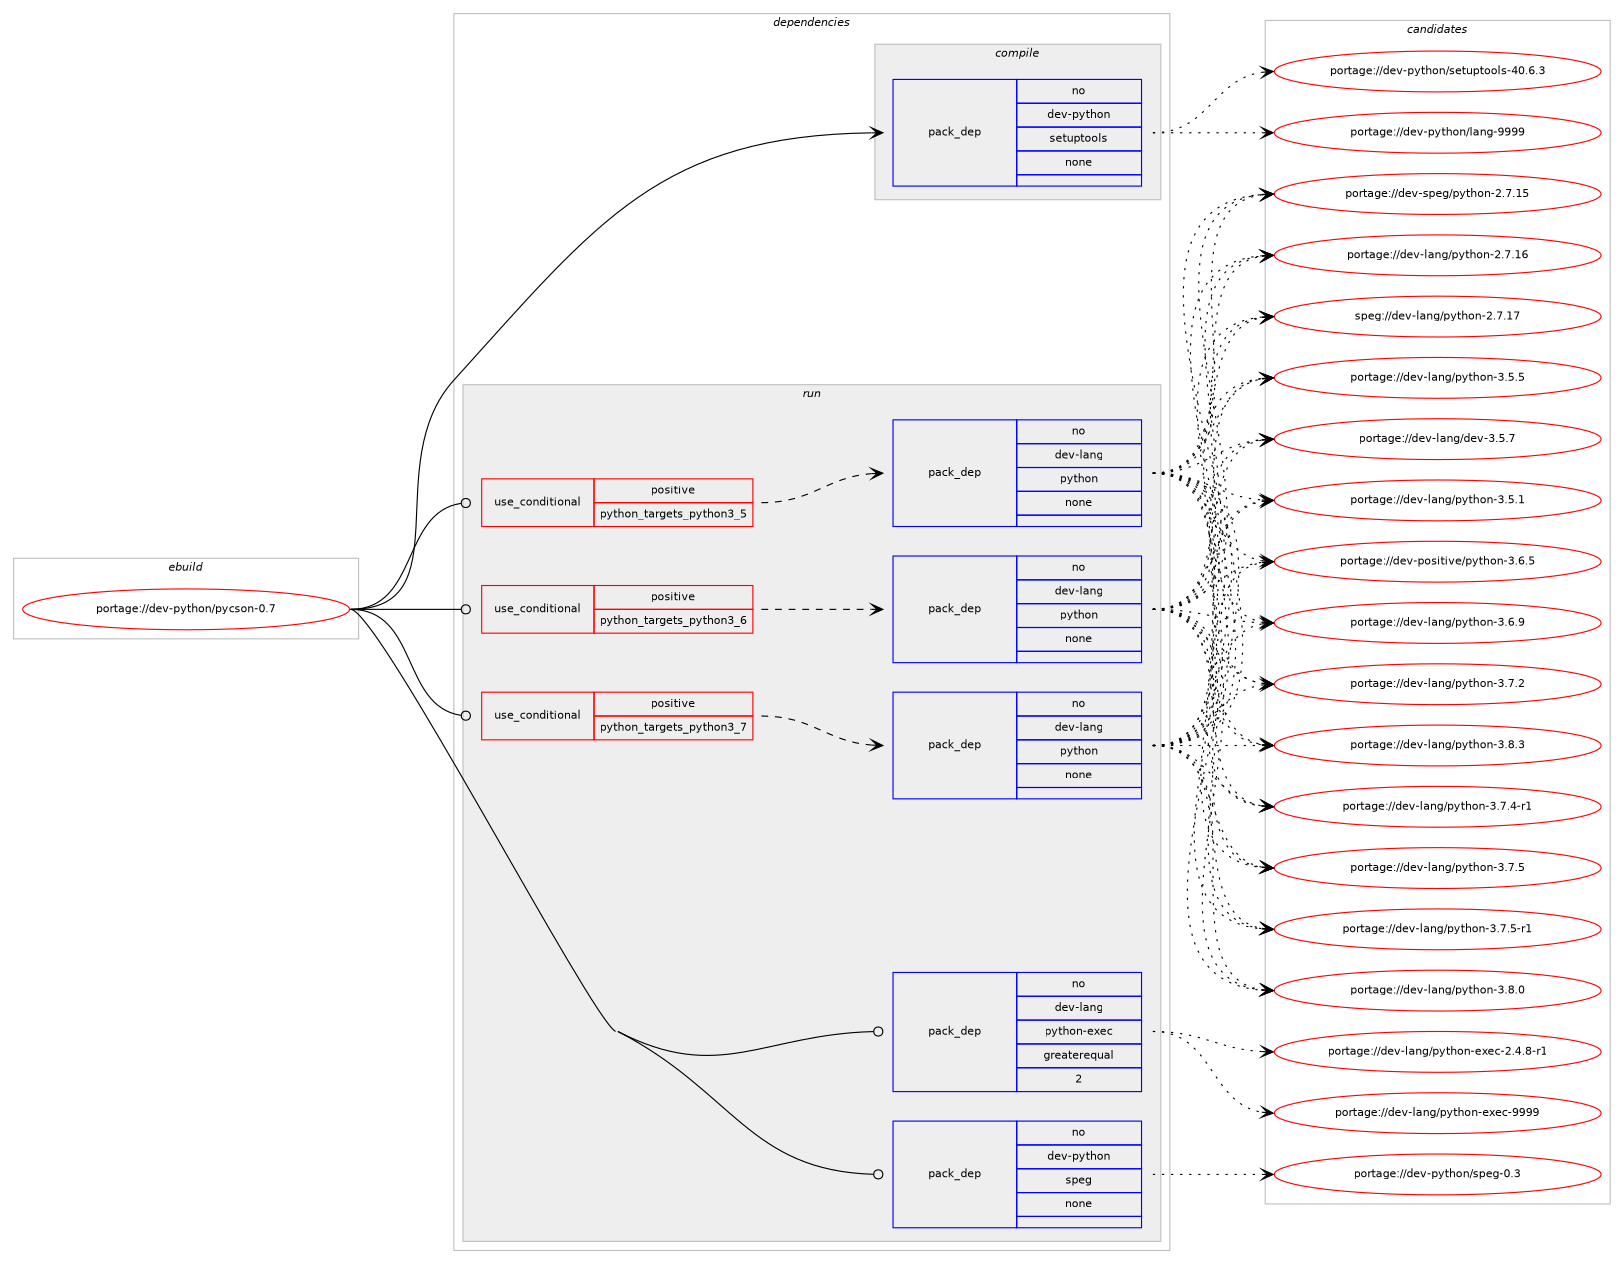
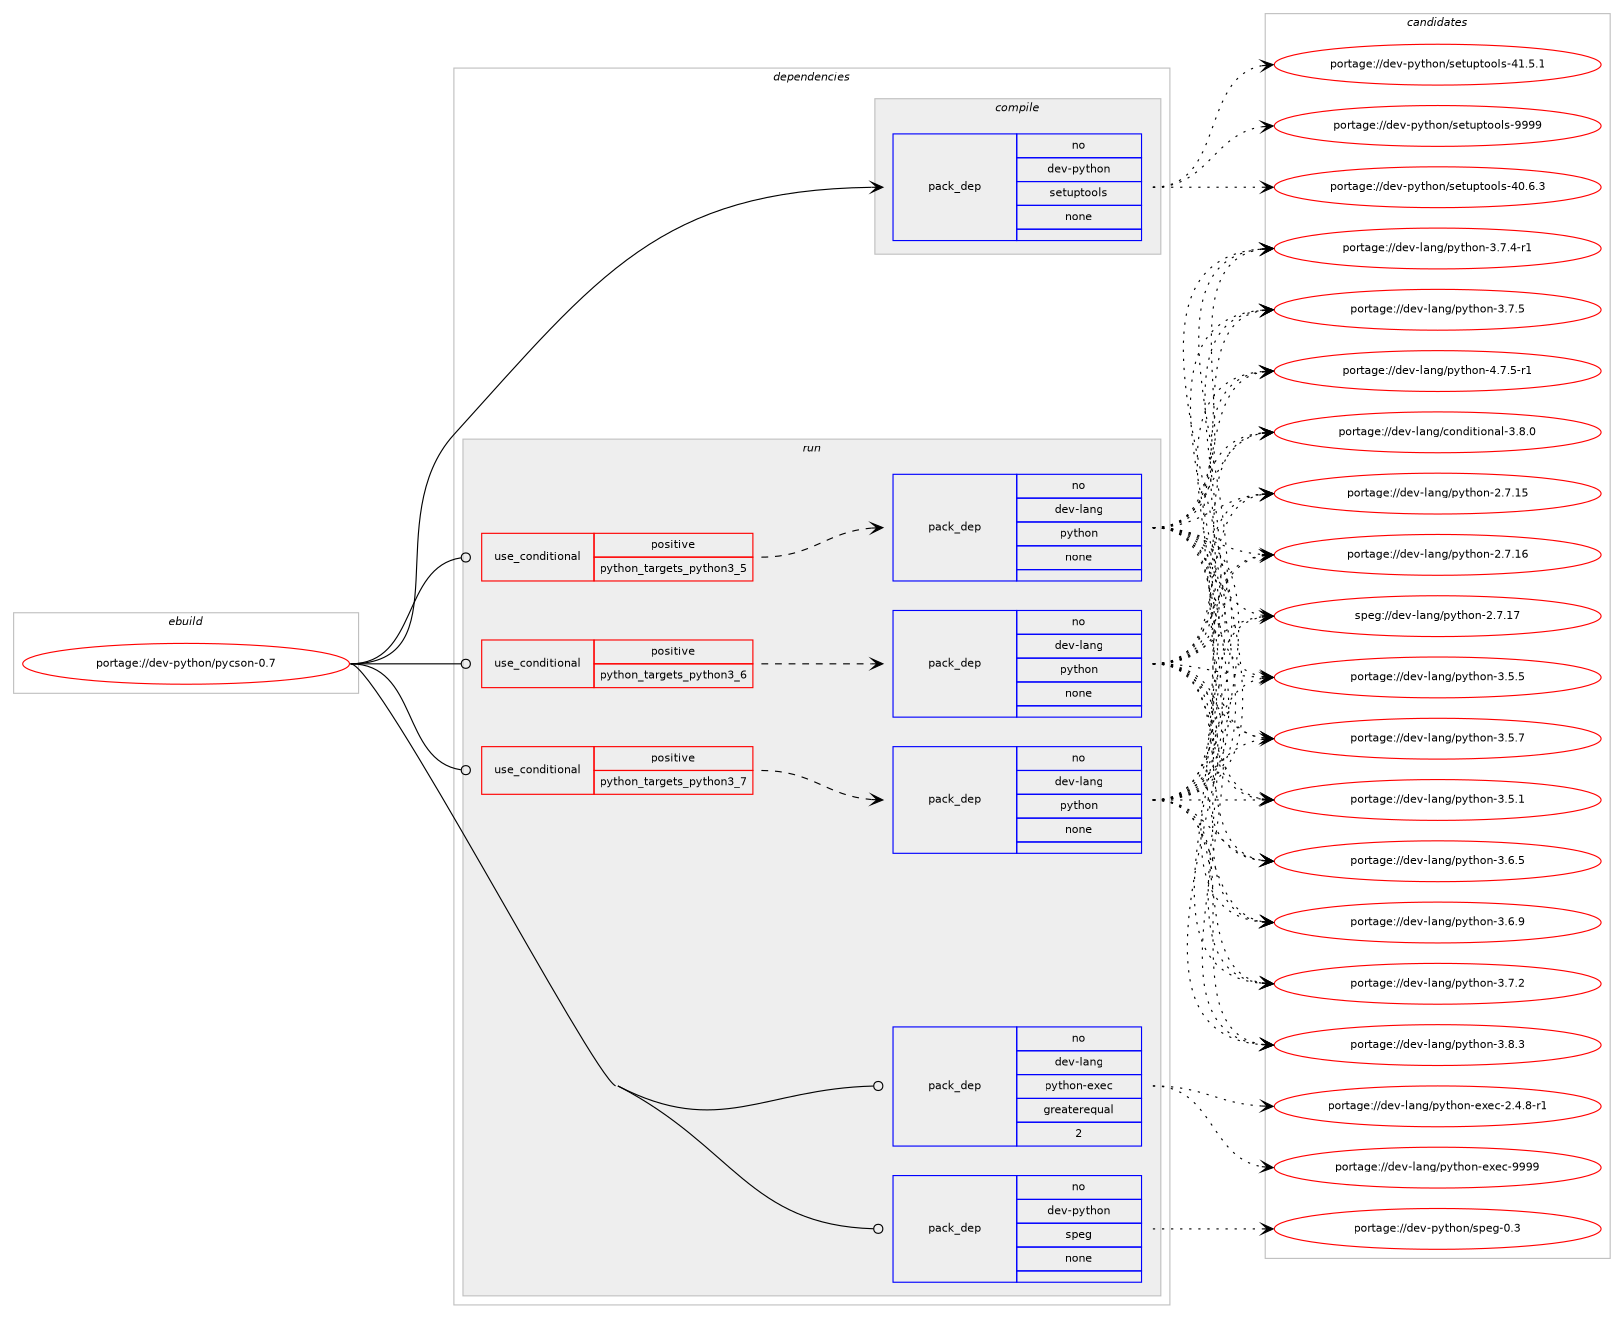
node "portage://dev-python/setuptools-41.5.1": added
node "portage://dev-python/lang-9999": label "portage://dev-python/lang-9999" -> "portage://dev-python/setuptools-9999"
node "portage://dev-speg/python-2.7.15": label "portage://dev-speg/python-2.7.15" -> "portage://dev-lang/python-2.7.15"
node "portage://dev-lang/dev-3.5.7": label "portage://dev-lang/dev-3.5.7" -> "portage://dev-lang/python-3.5.7"
node "portage://dev-positive/python-3.6.5": label "portage://dev-positive/python-3.6.5" -> "portage://dev-lang/python-3.6.5"
node "portage://dev-lang/python-3.7.5-r1": label "portage://dev-lang/python-3.7.5-r1" -> "portage://dev-lang/python-4.7.5-r1"
node "portage://dev-lang/python-3.8.0": label "portage://dev-lang/python-3.8.0" -> "portage://dev-lang/conditional-3.8.0"
